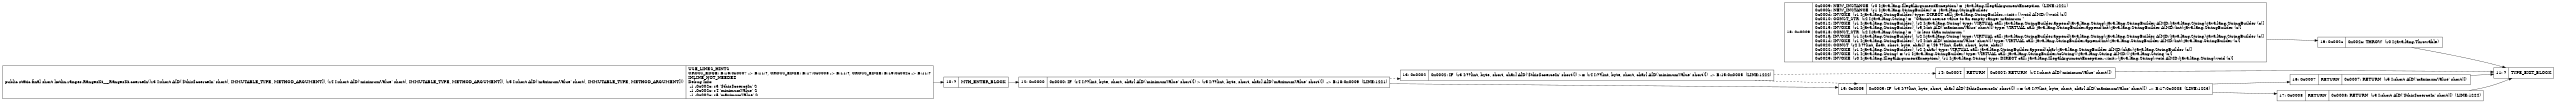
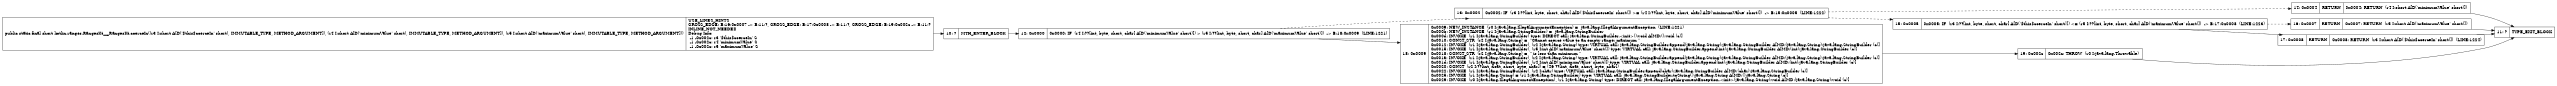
edge "15: 0x0005" -> "16: 0x0007": style solid -> dashed
edge "12: 0x0000" -> "15: 0x0005": now "12: 0x0000" -> "18: 0x0009"
